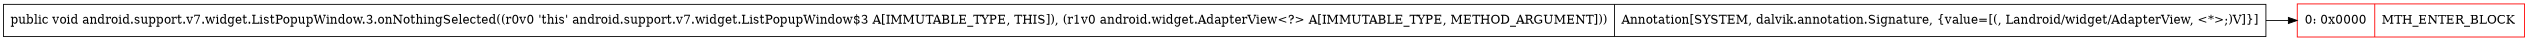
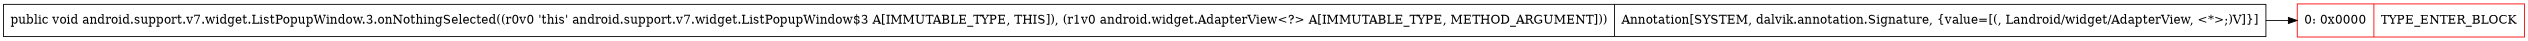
node "0: 0x0000": text "MTH_ENTER_BLOCK" -> "TYPE_ENTER_BLOCK"
